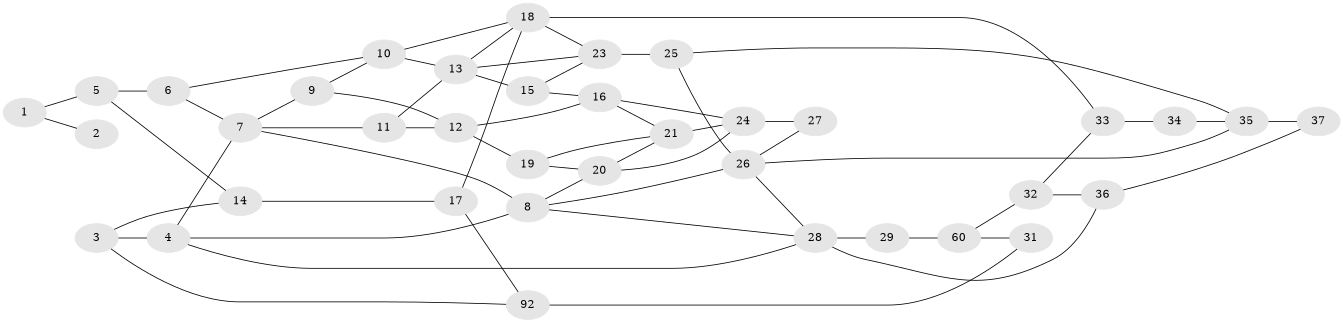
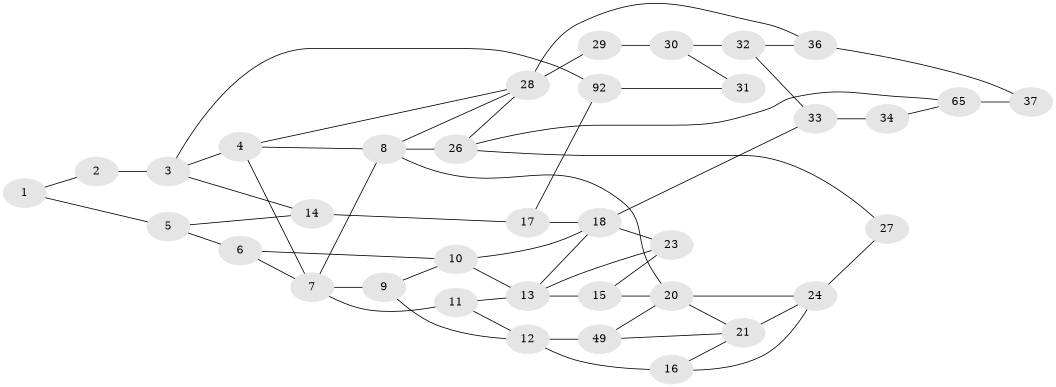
node "25": removed
edge "15" -- "16": now "15" -- "20"
node "35": label "35" -> "65"
node "19": label "19" -> "49"
edge "2" -- "3": added
node "60": label "60" -> "30"
